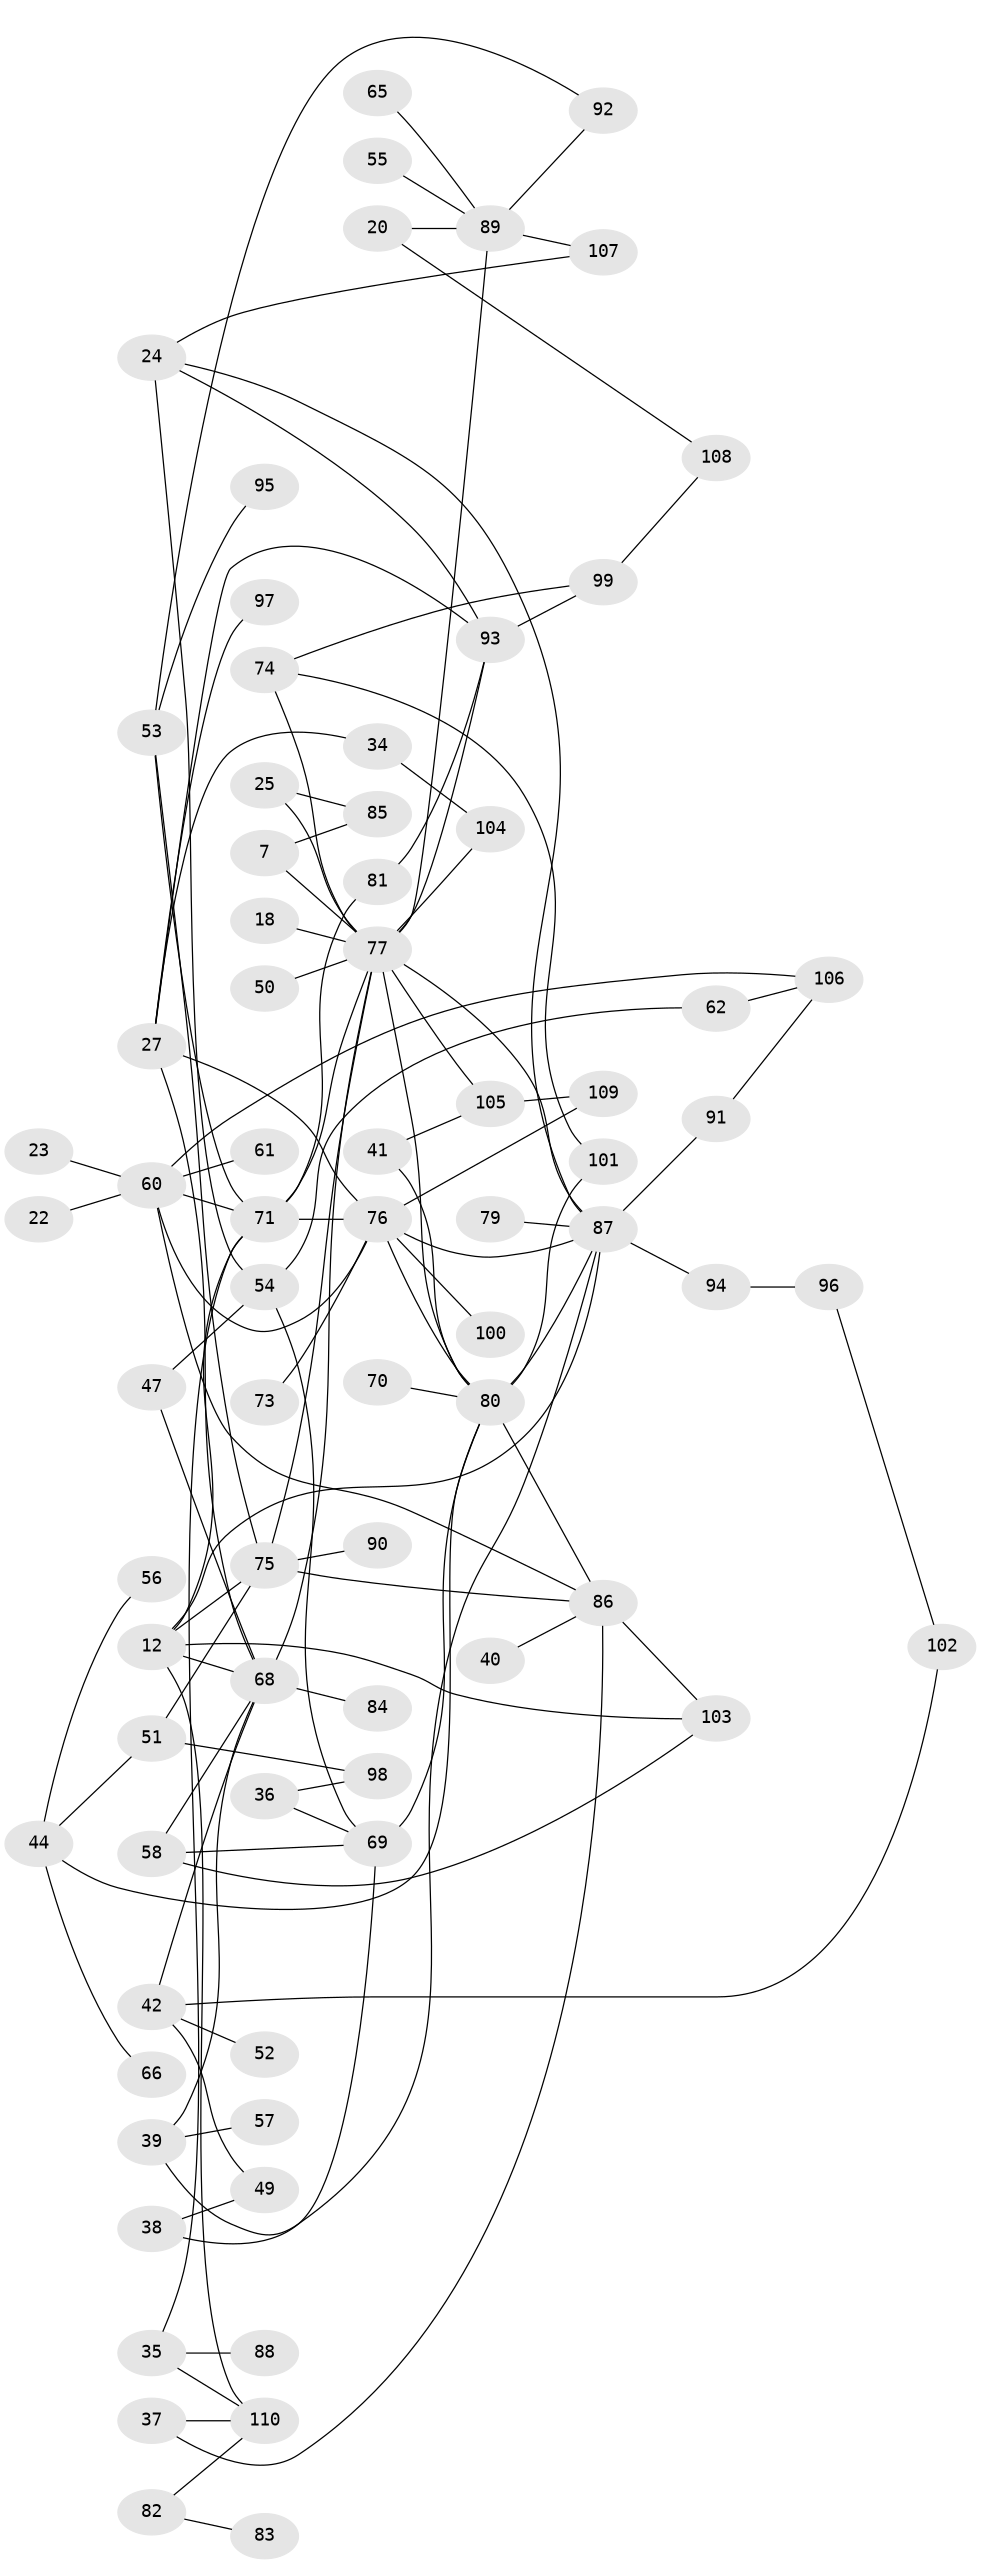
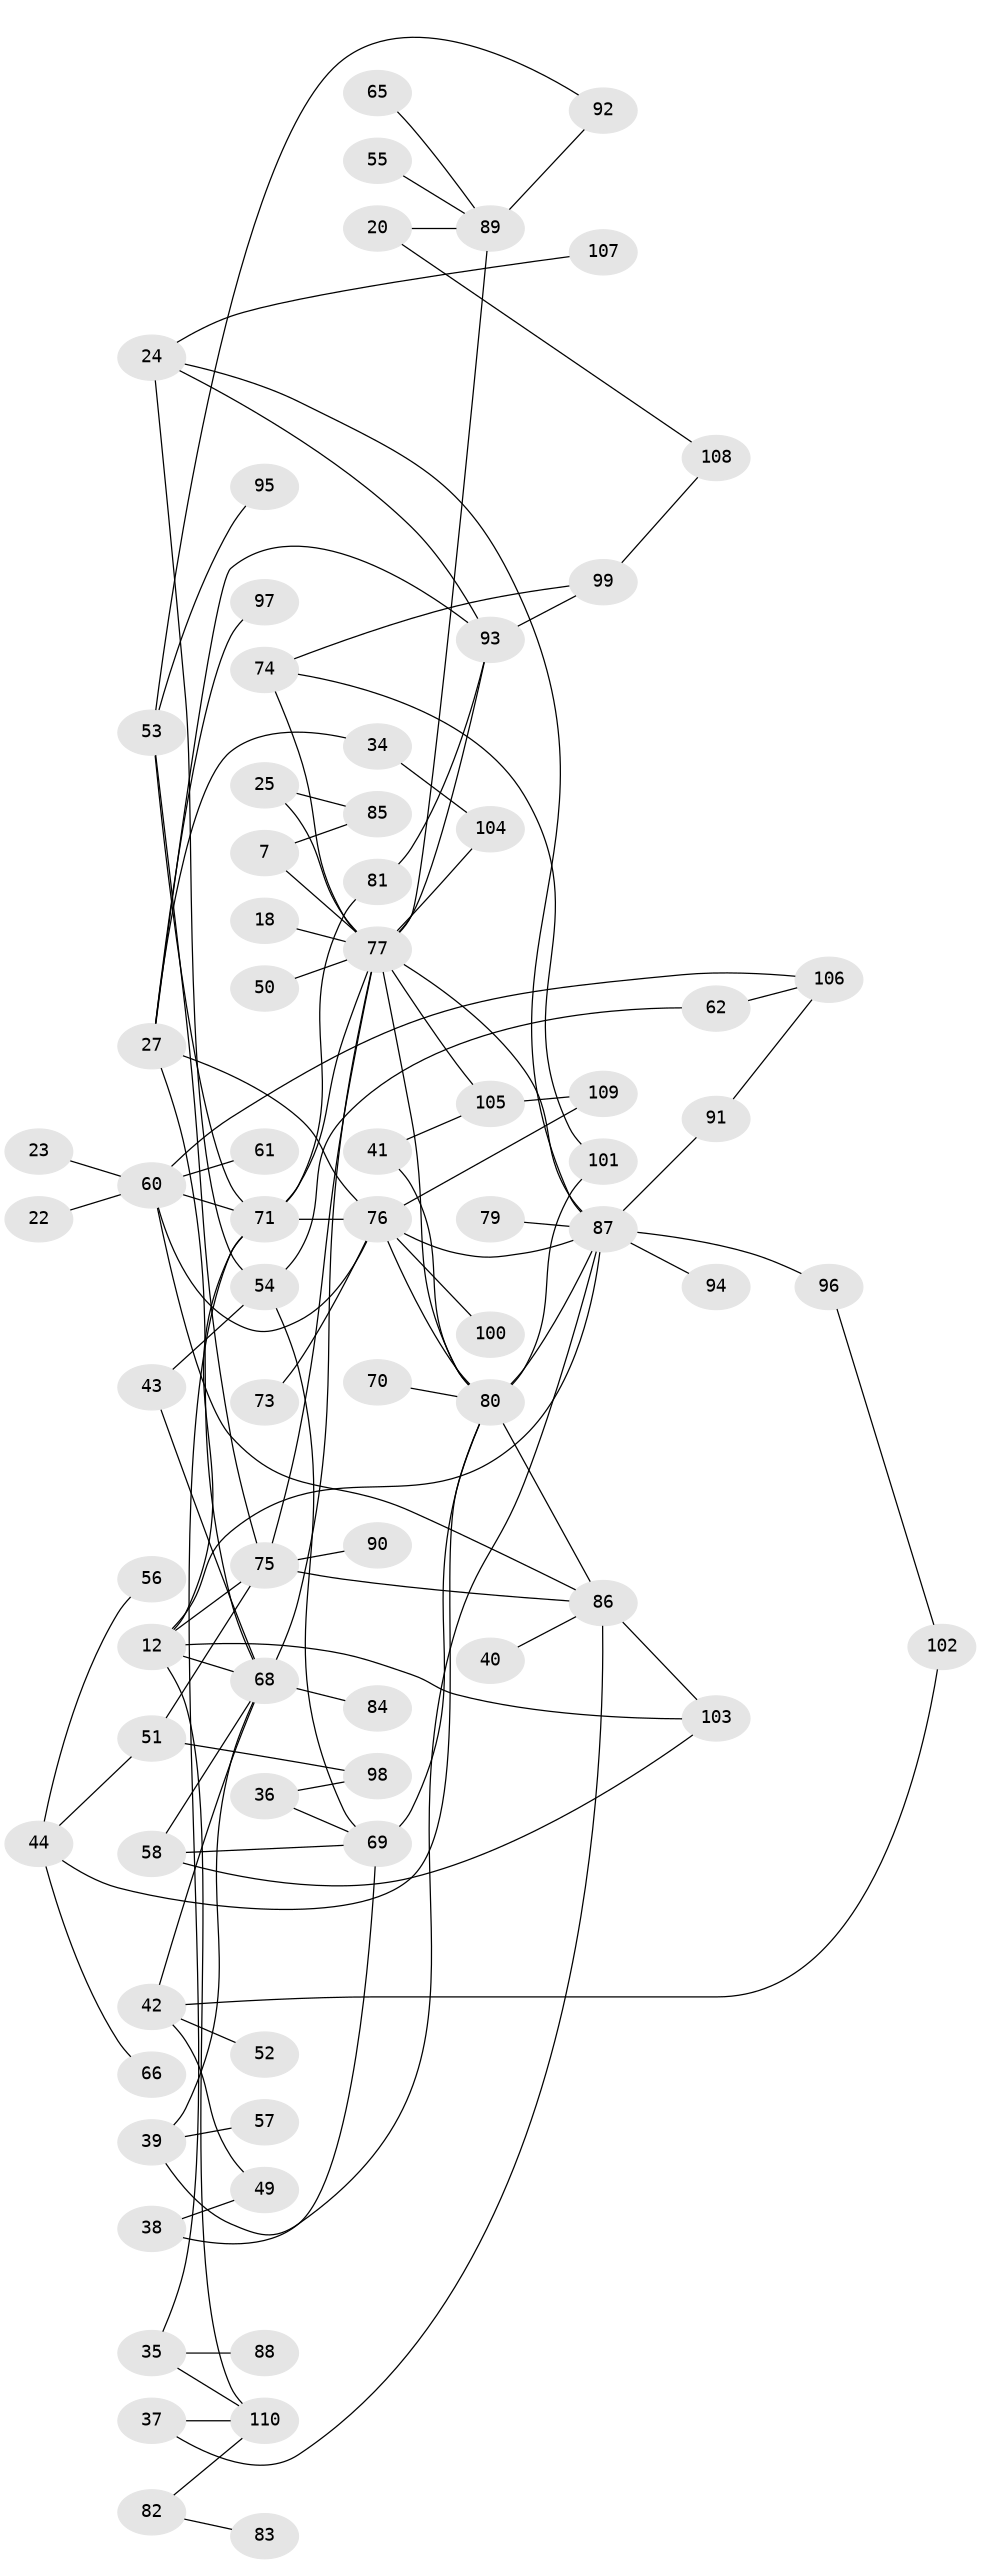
edge "89" -- "107": removed
edge "94" -- "96": now "87" -- "96"
node "47": label "47" -> "43"
